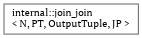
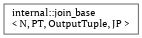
node "internal::join_join < N, PT, OutputTuple, JP >": label "internal::join_join < N, PT, OutputTuple, JP >" -> "internal::join_base < N, PT, OutputTuple, JP >"
